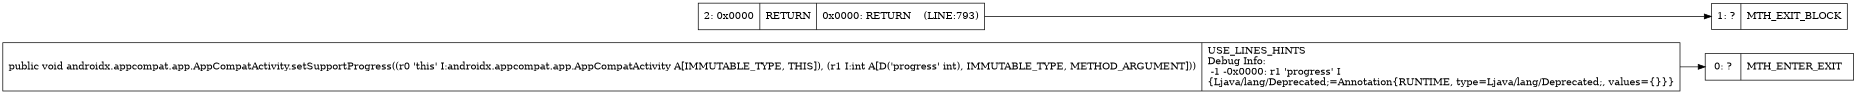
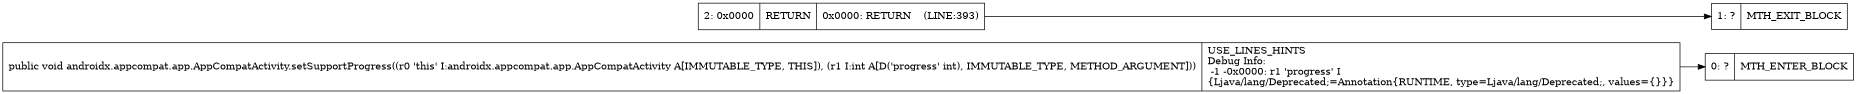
node "2: 0x0000": text "0x0000: RETURN    (LINE:793)" -> "0x0000: RETURN    (LINE:393)"
node "0: ?": text "MTH_ENTER_EXIT" -> "MTH_ENTER_BLOCK"
